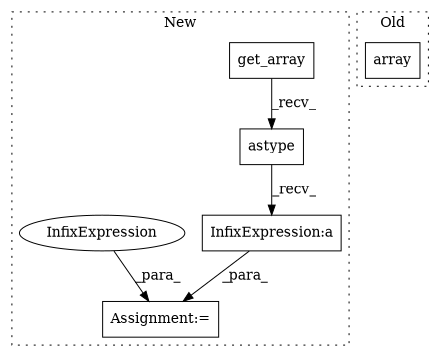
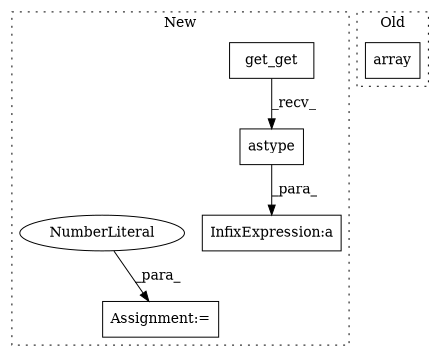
node "get_array": label "get_array" -> "get_get"
edge "astype" -> "InfixExpression:a": label "_recv_" -> "_para_"
node "InfixExpression": label "InfixExpression" -> "NumberLiteral"
edge "InfixExpression:a" -> "Assignment:=": removed, label "_para_"
